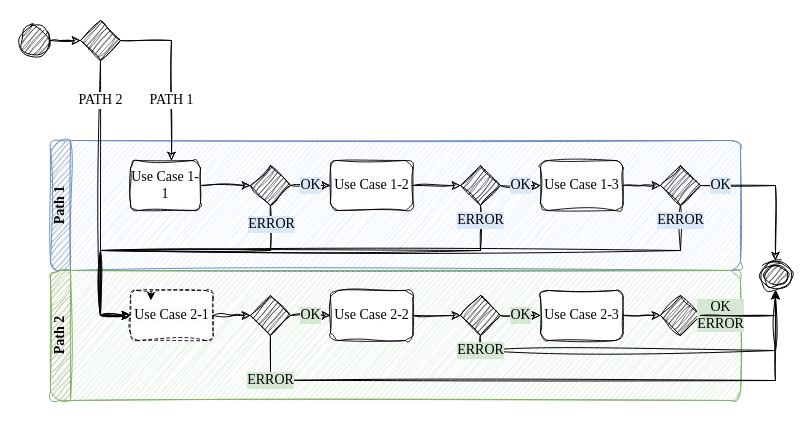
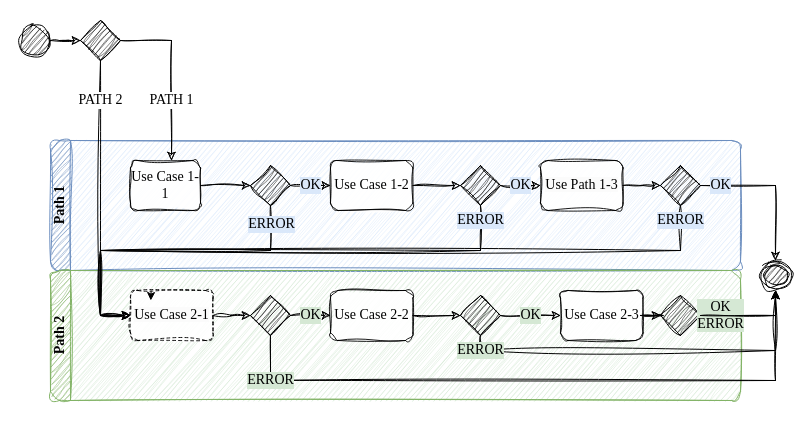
node "Use Case 1-3": label "Use Case 1-3" -> "Use Path 1-3"
node "Use Case 2-3": moved (582, 316) -> (602, 316)
